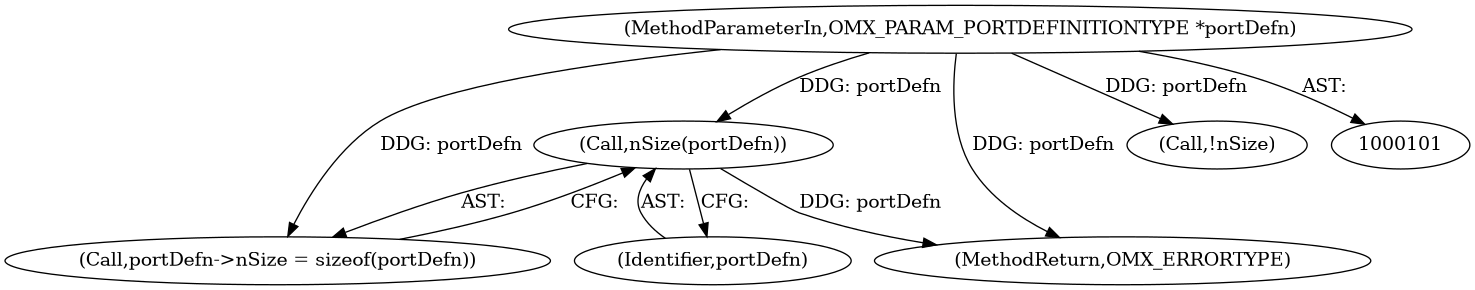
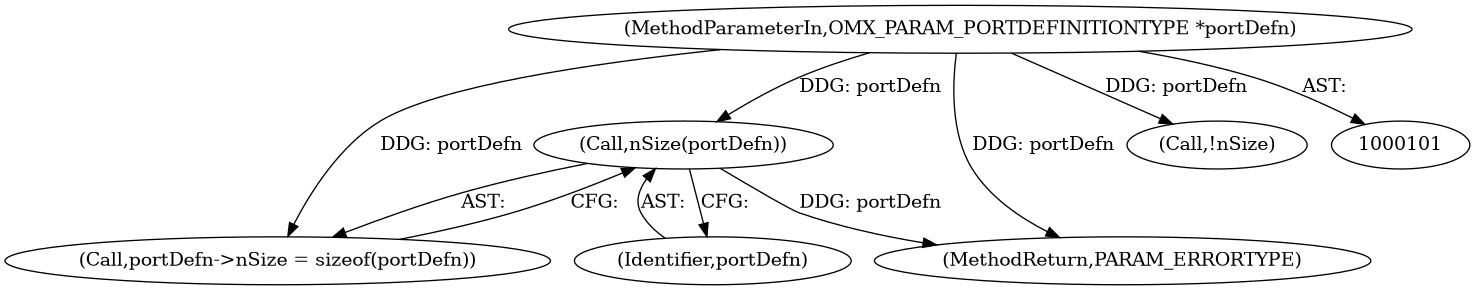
node "(MethodReturn,OMX_ERRORTYPE)": label "(MethodReturn,OMX_ERRORTYPE)" -> "(MethodReturn,PARAM_ERRORTYPE)"
